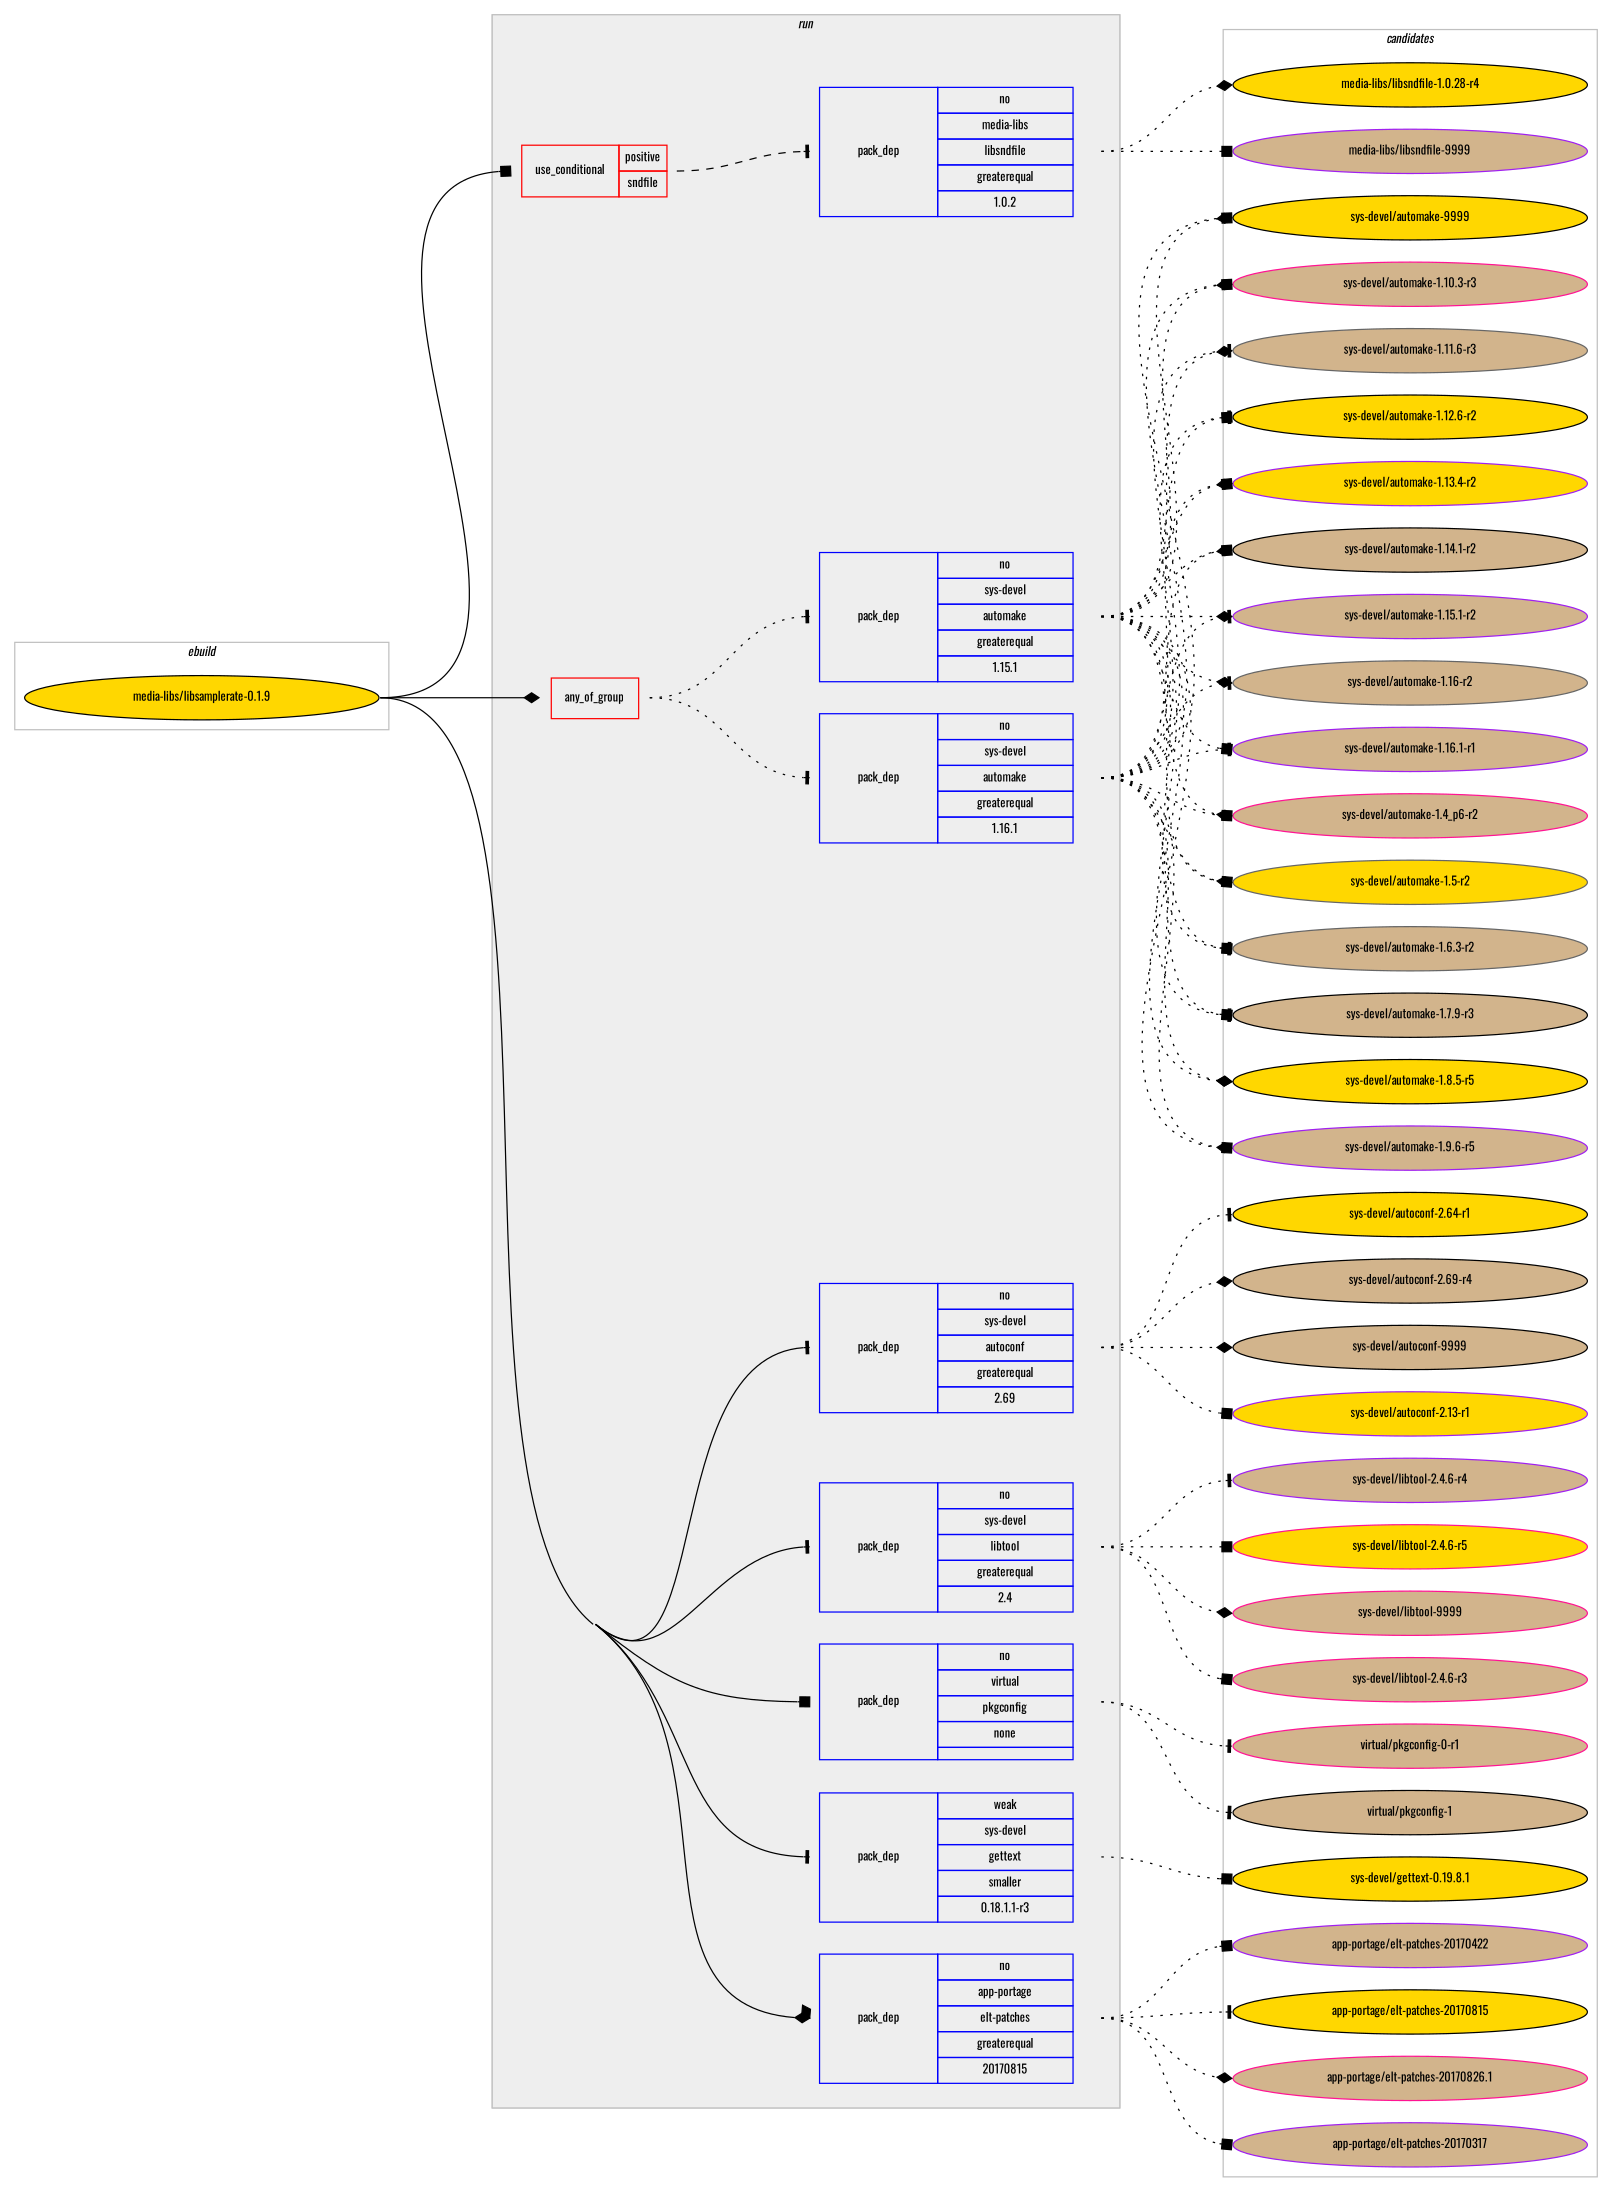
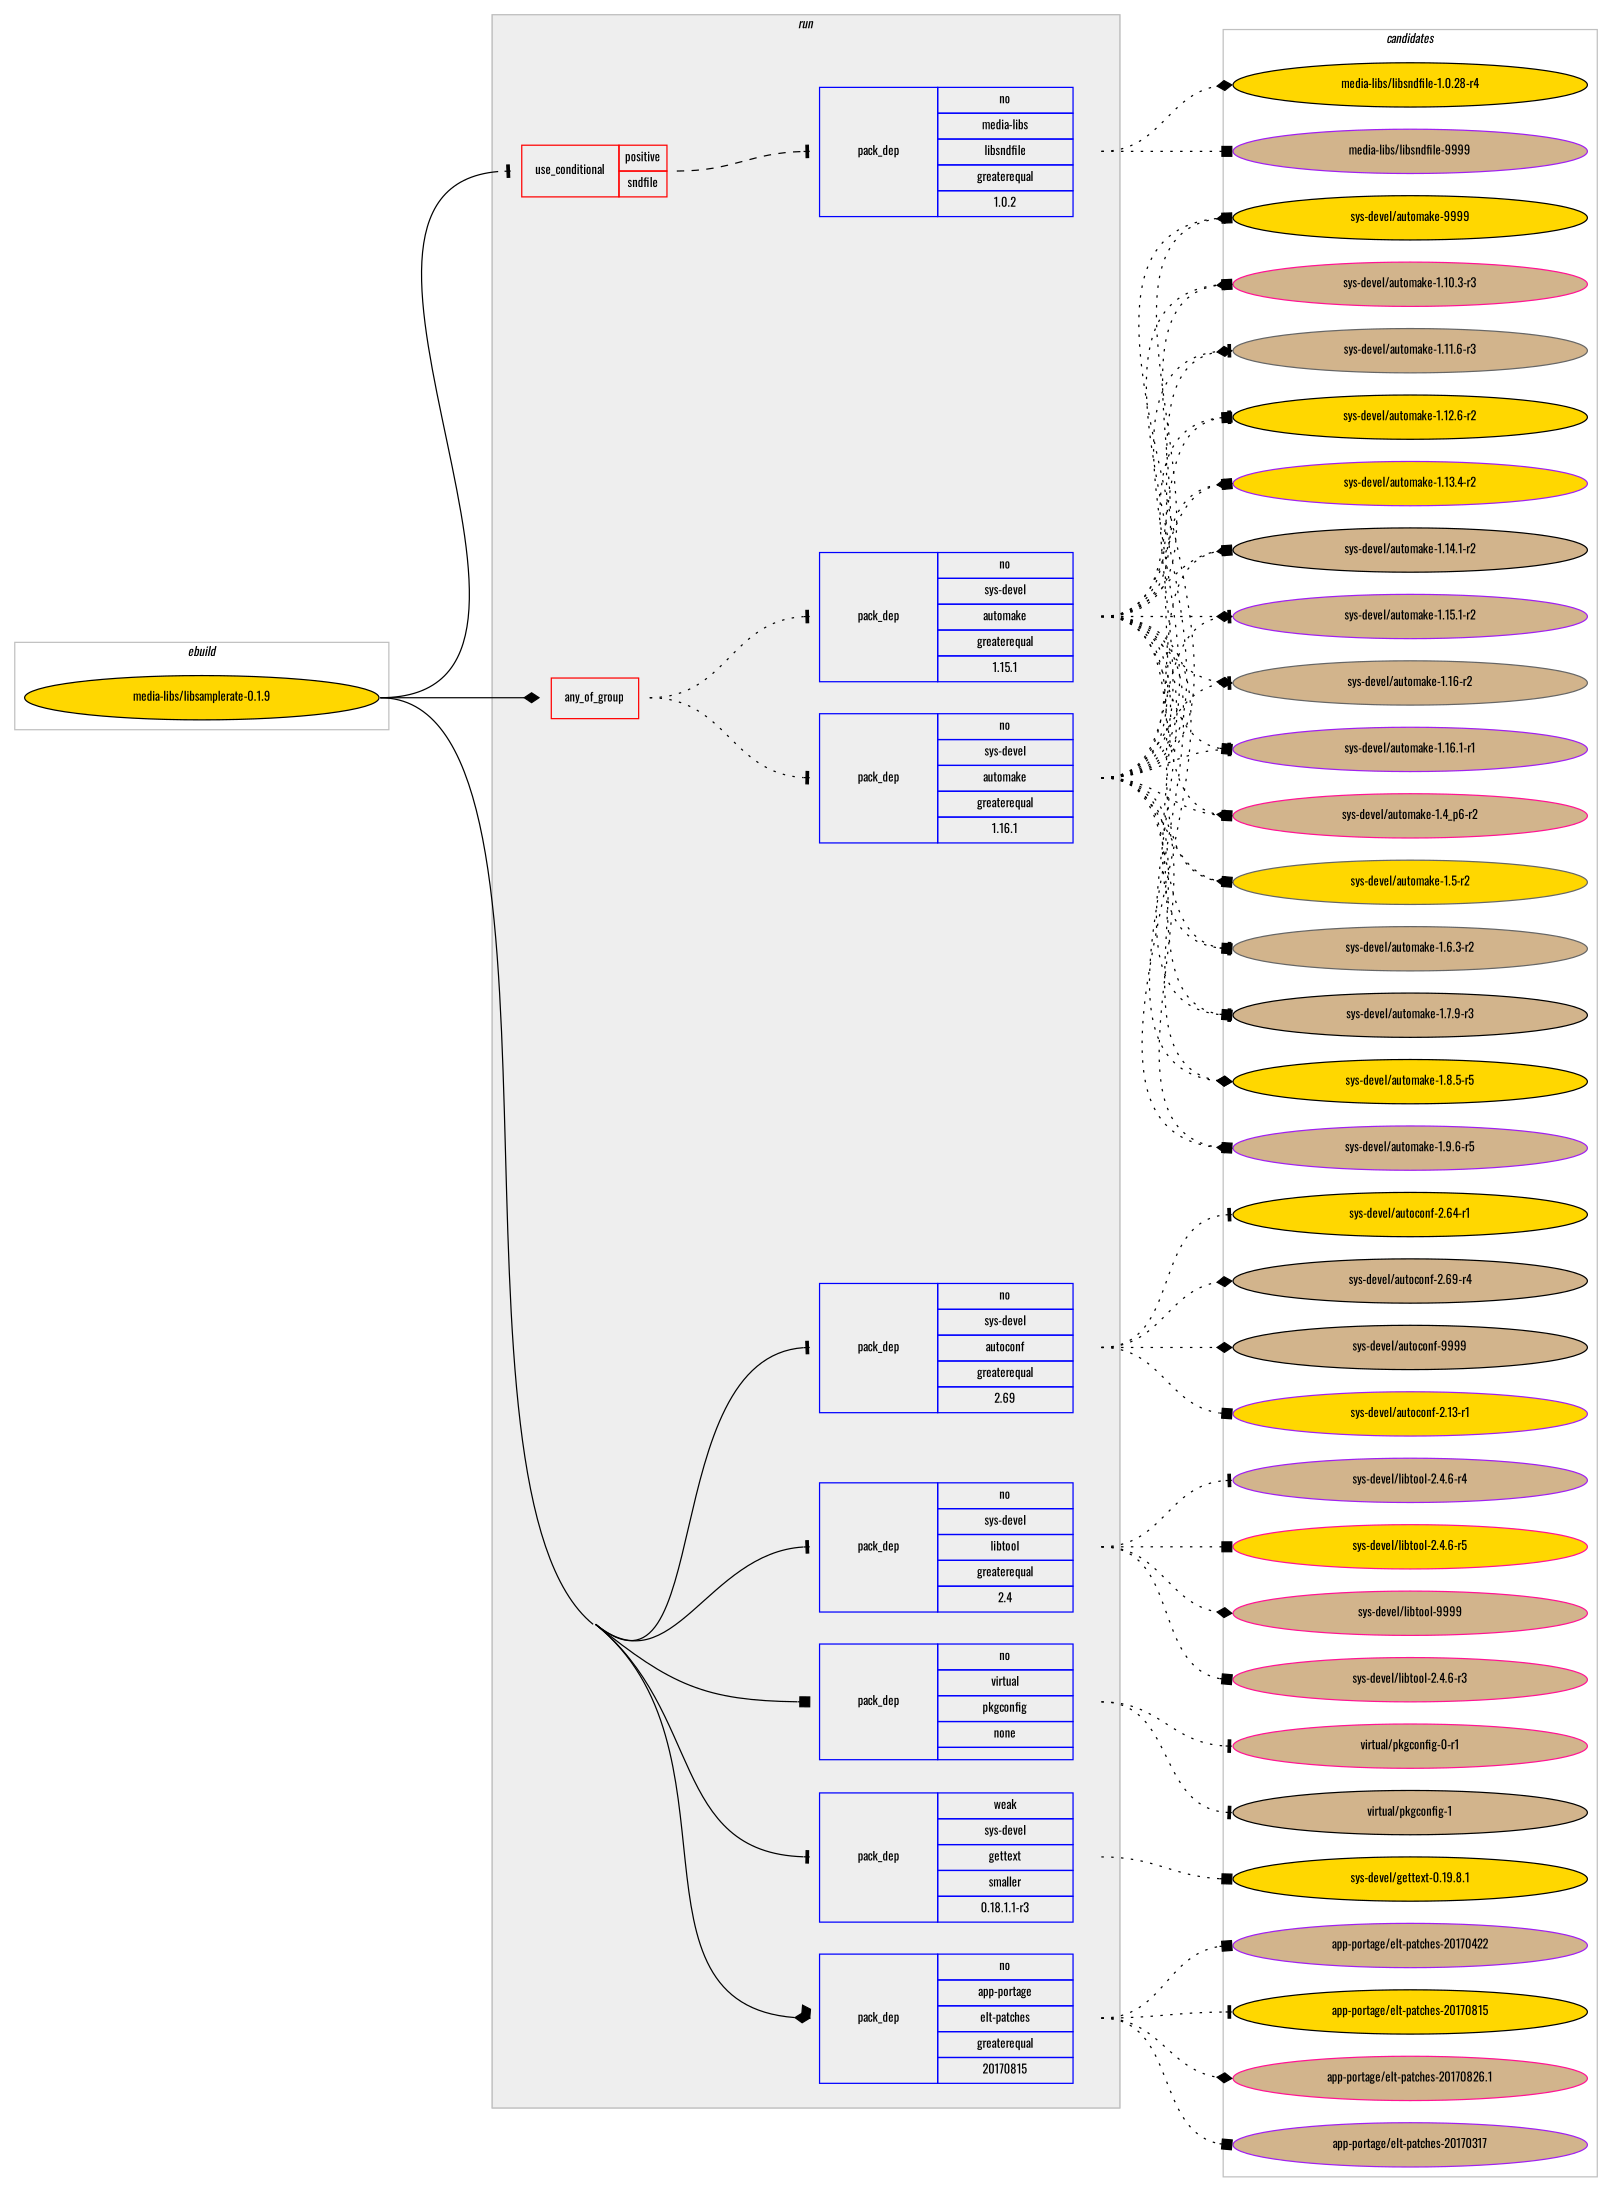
edge "media-libs/libsamplerate-0.1.9" -> "use_conditional": arrowhead box -> tee
